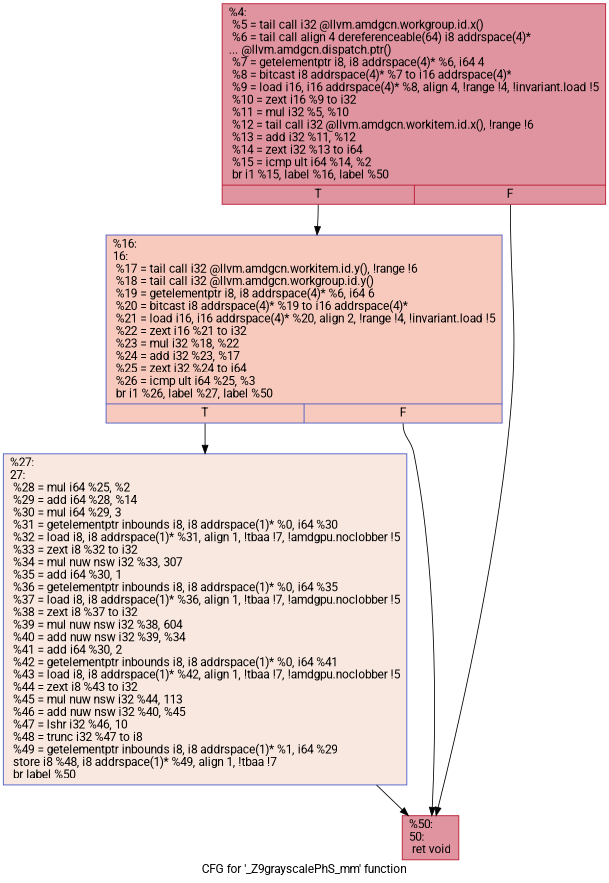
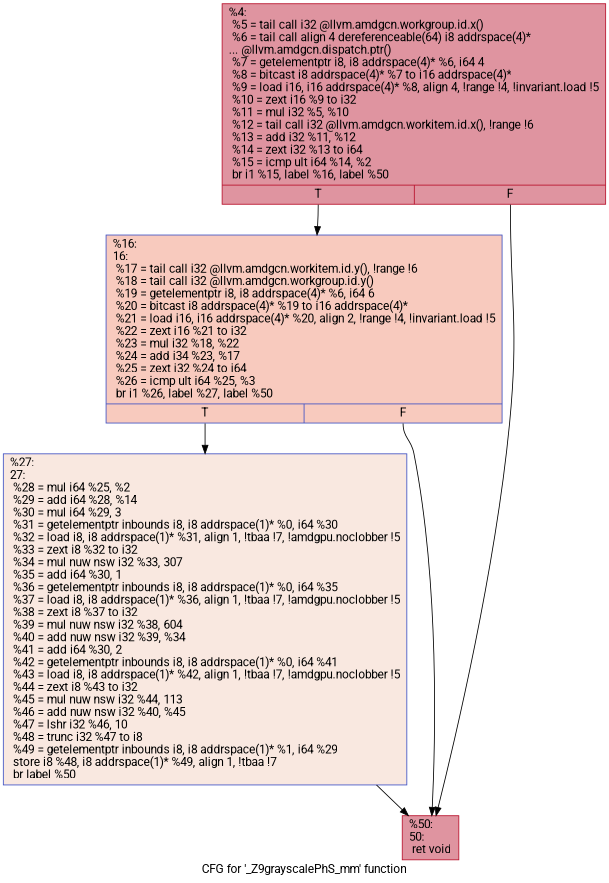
node "%16:": text "%24 = add i32 %23, %17" -> "%24 = add i34 %23, %17"
